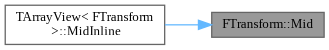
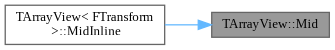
node "FTransform::Mid": label "FTransform::Mid" -> "TArrayView::Mid"
